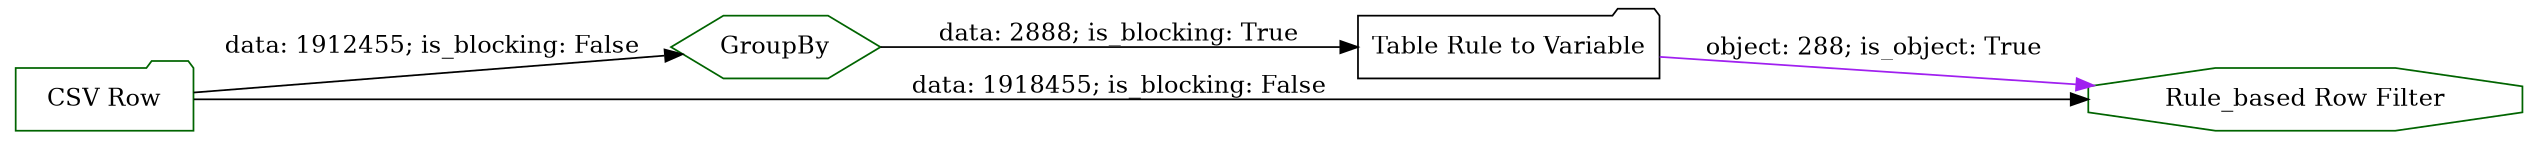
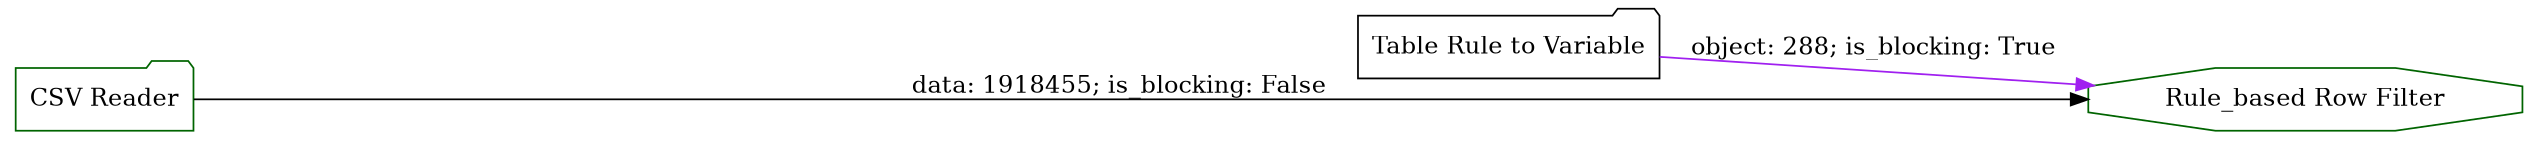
node "GroupBy": removed
edge "Table Rule to Variable" -> "Rule_based Row Filter": label "object: 288; is_object: True" -> "object: 288; is_blocking: True"
node "CSV Row": label "CSV Row" -> "CSV Reader"
